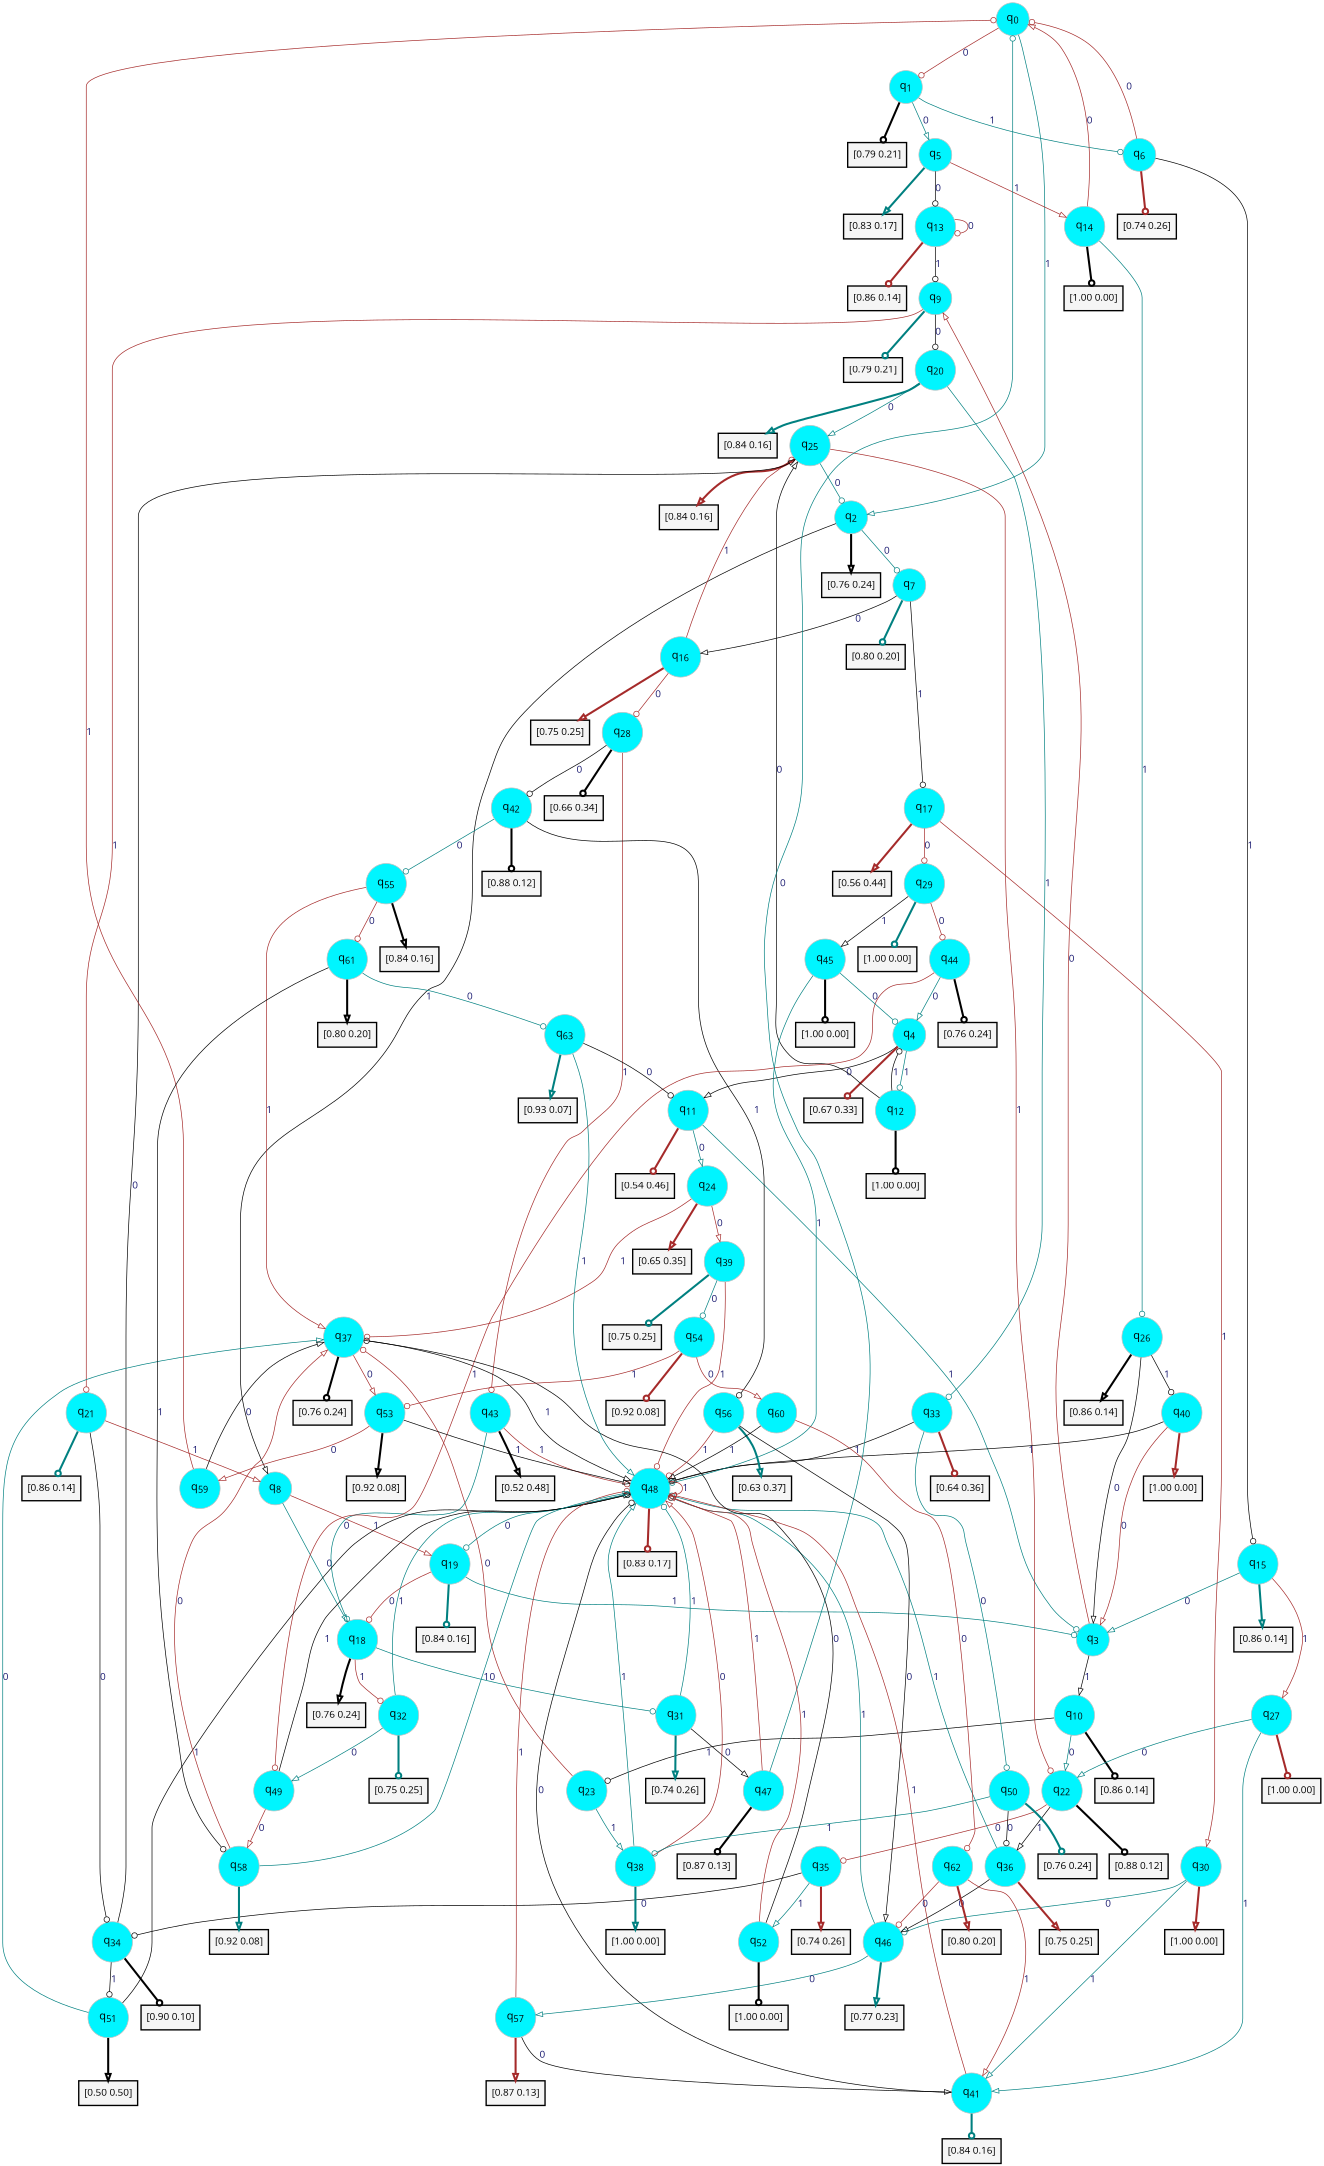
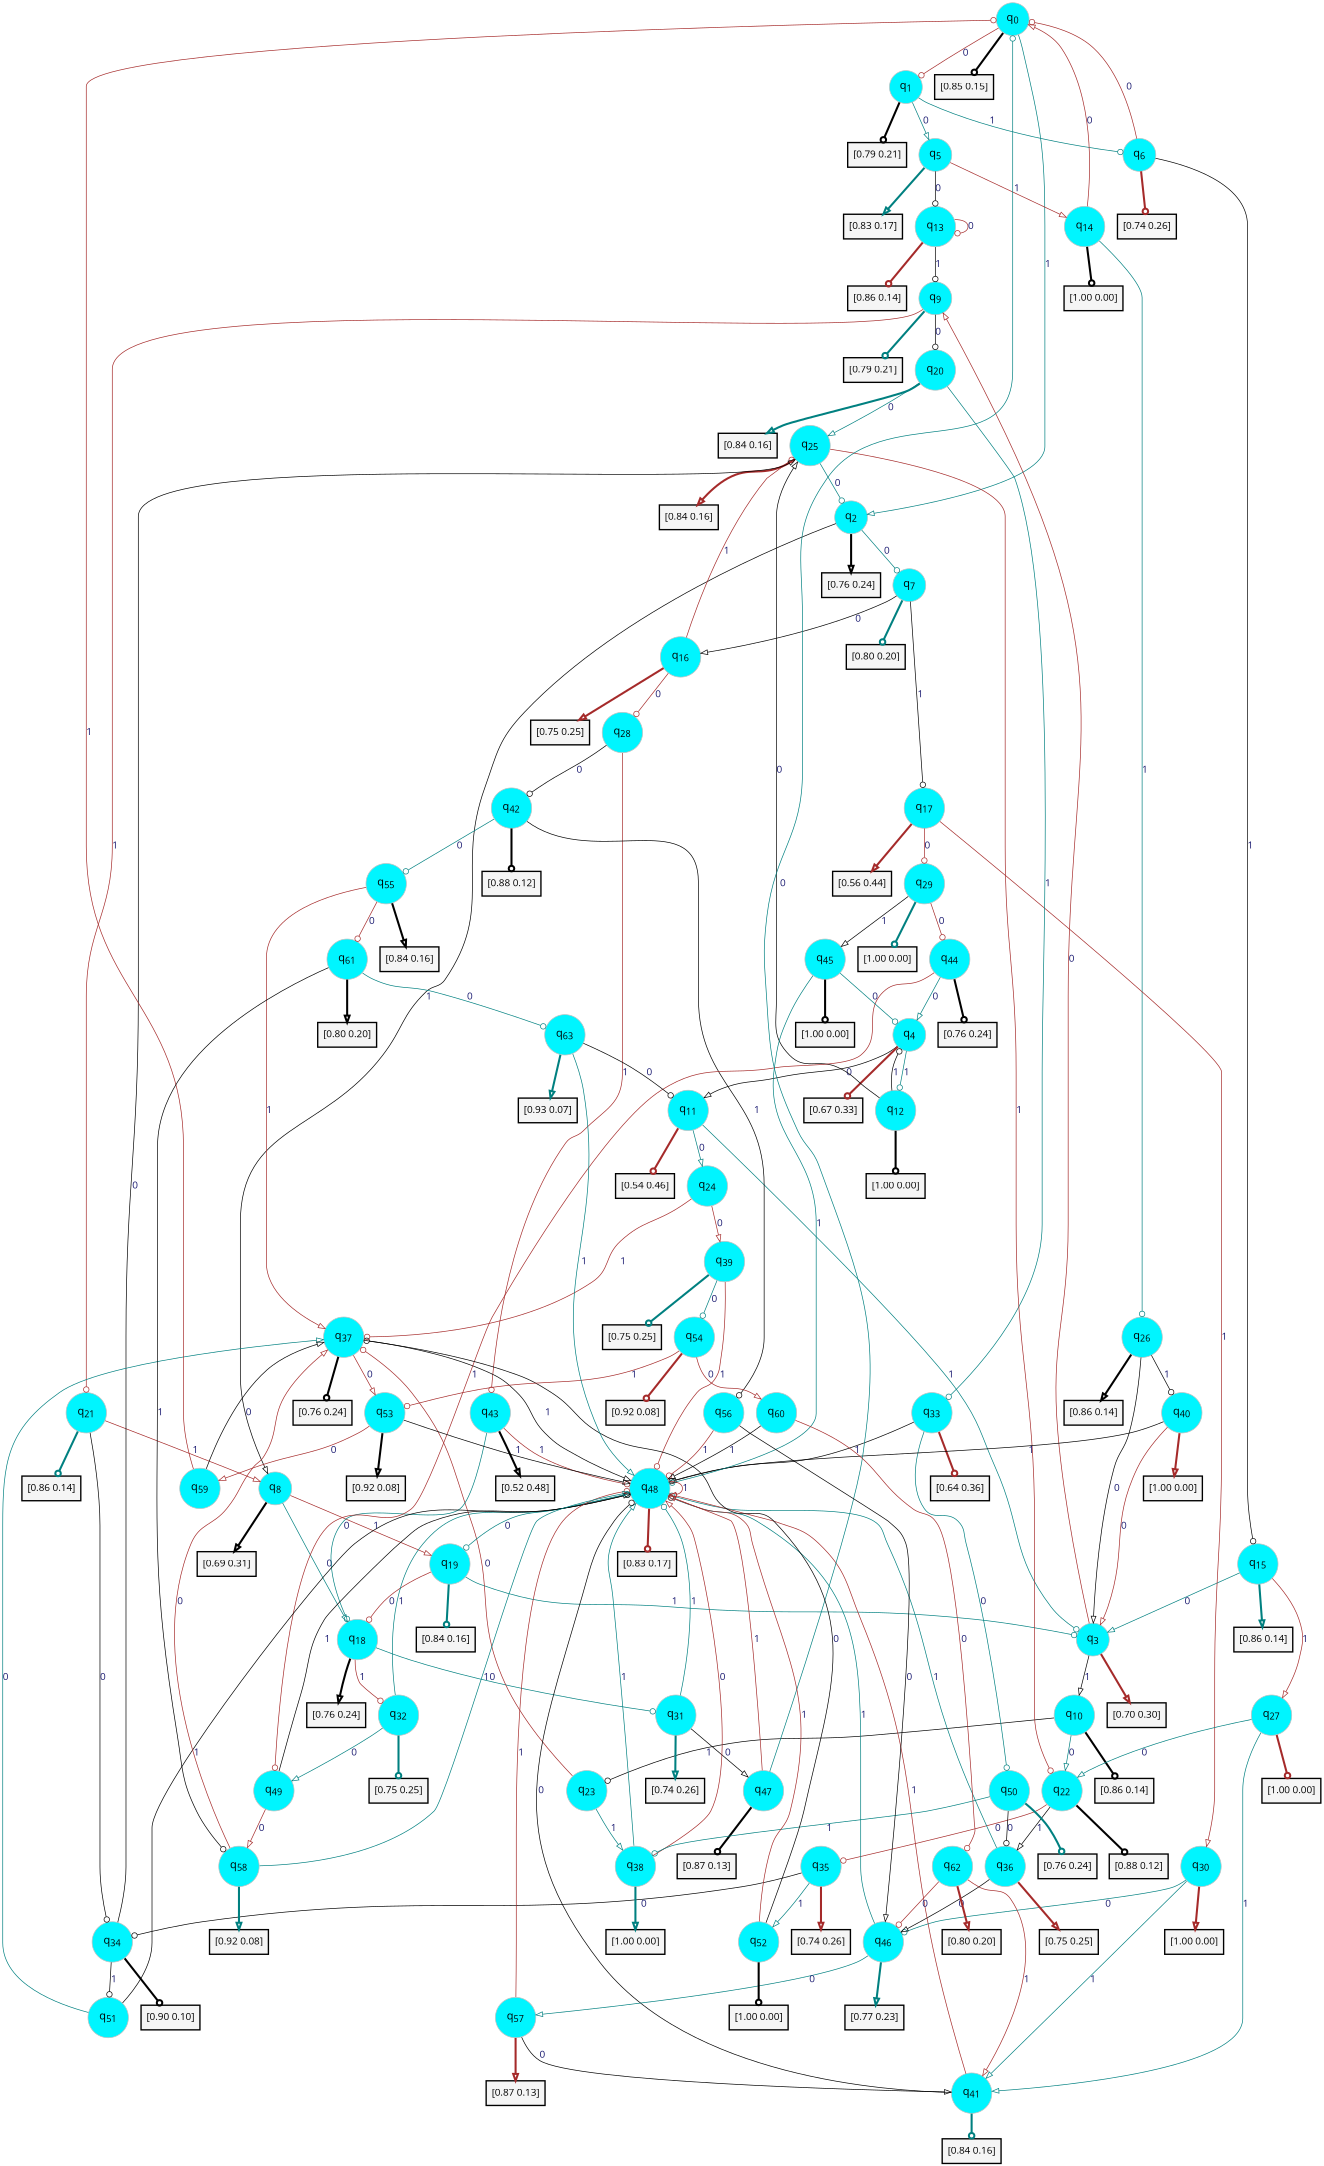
node "[0.85 0.15]": added
node "[0.66 0.34]": removed
node "[0.65 0.35]": removed
node "[0.63 0.37]": removed
node "[0.69 0.31]": added
node "[0.70 0.30]": added
node "[0.50 0.50]": removed
